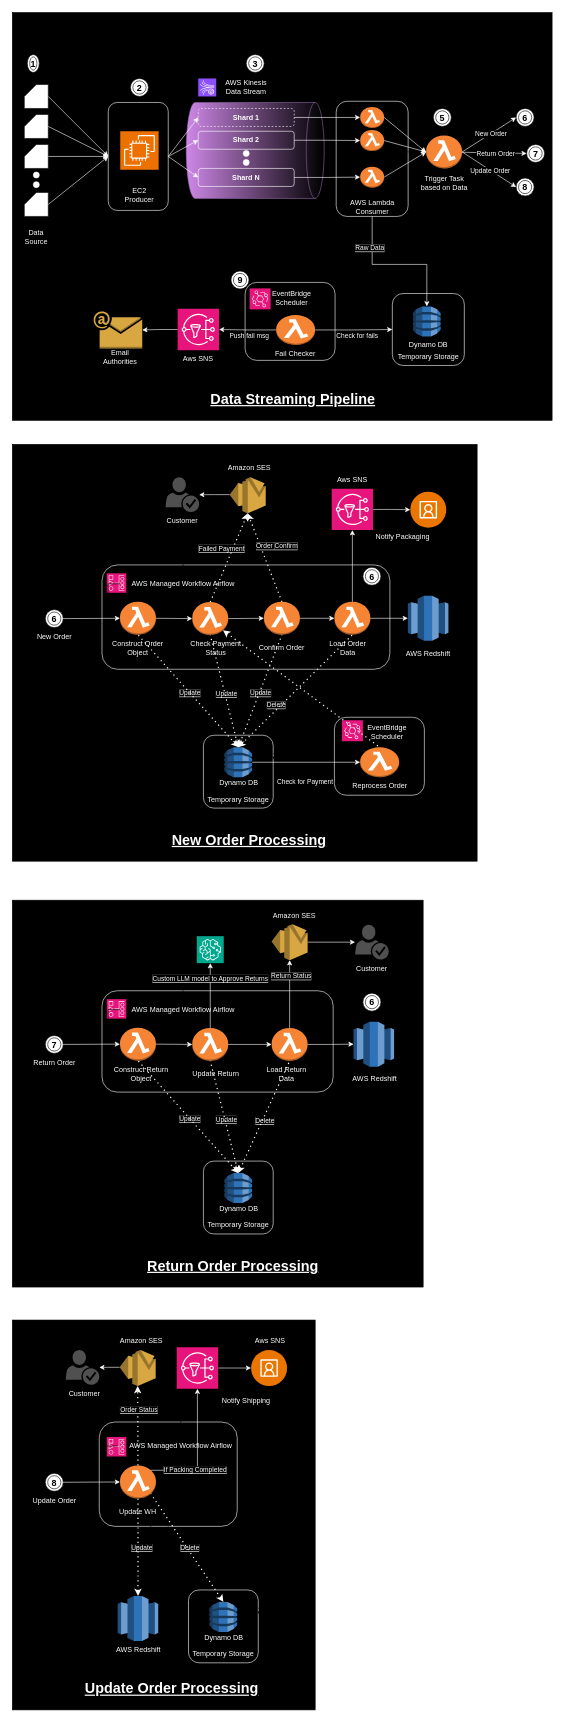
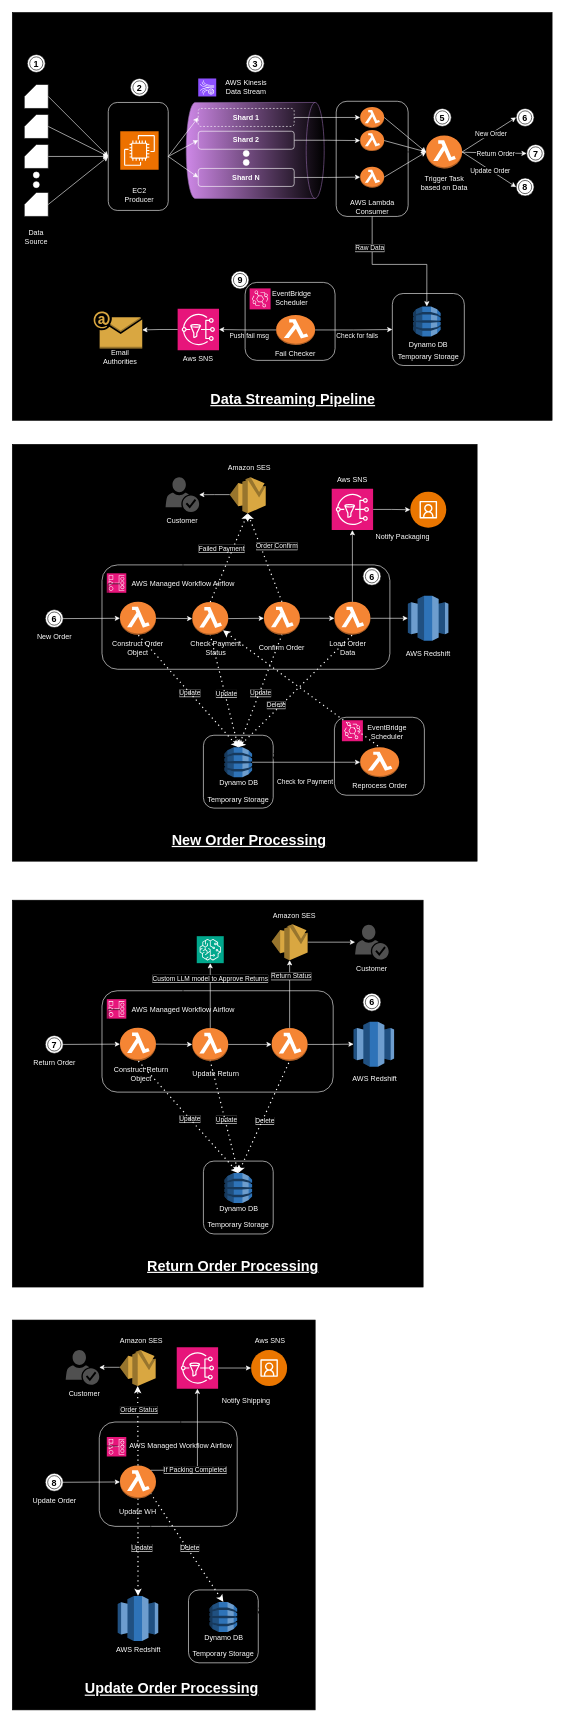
node "1": size 12x18 -> 18x18
node "Load Return Data": removed
